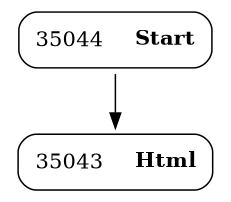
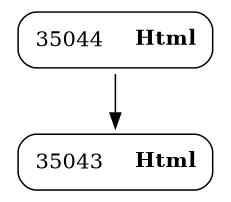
node "35044": text "Start" -> "Html"
